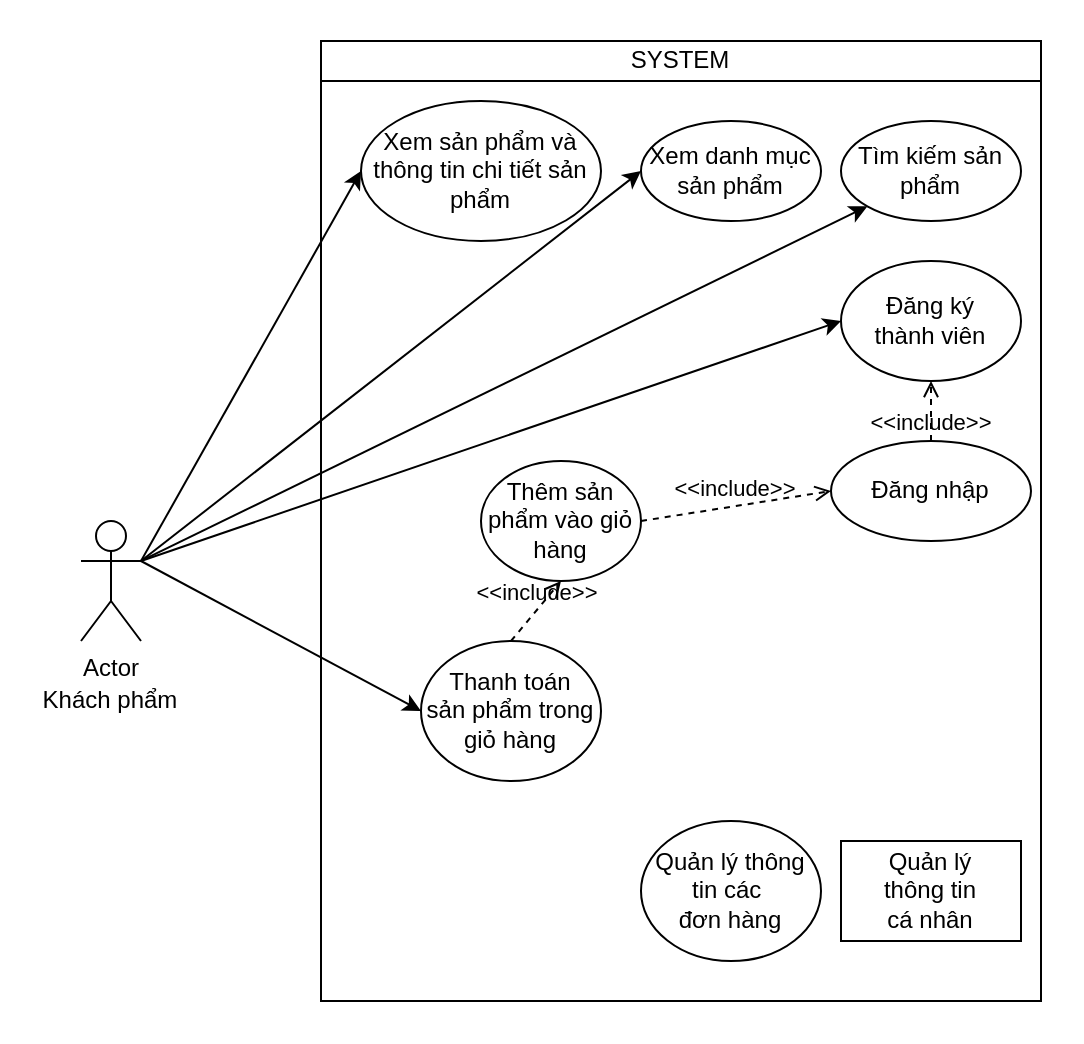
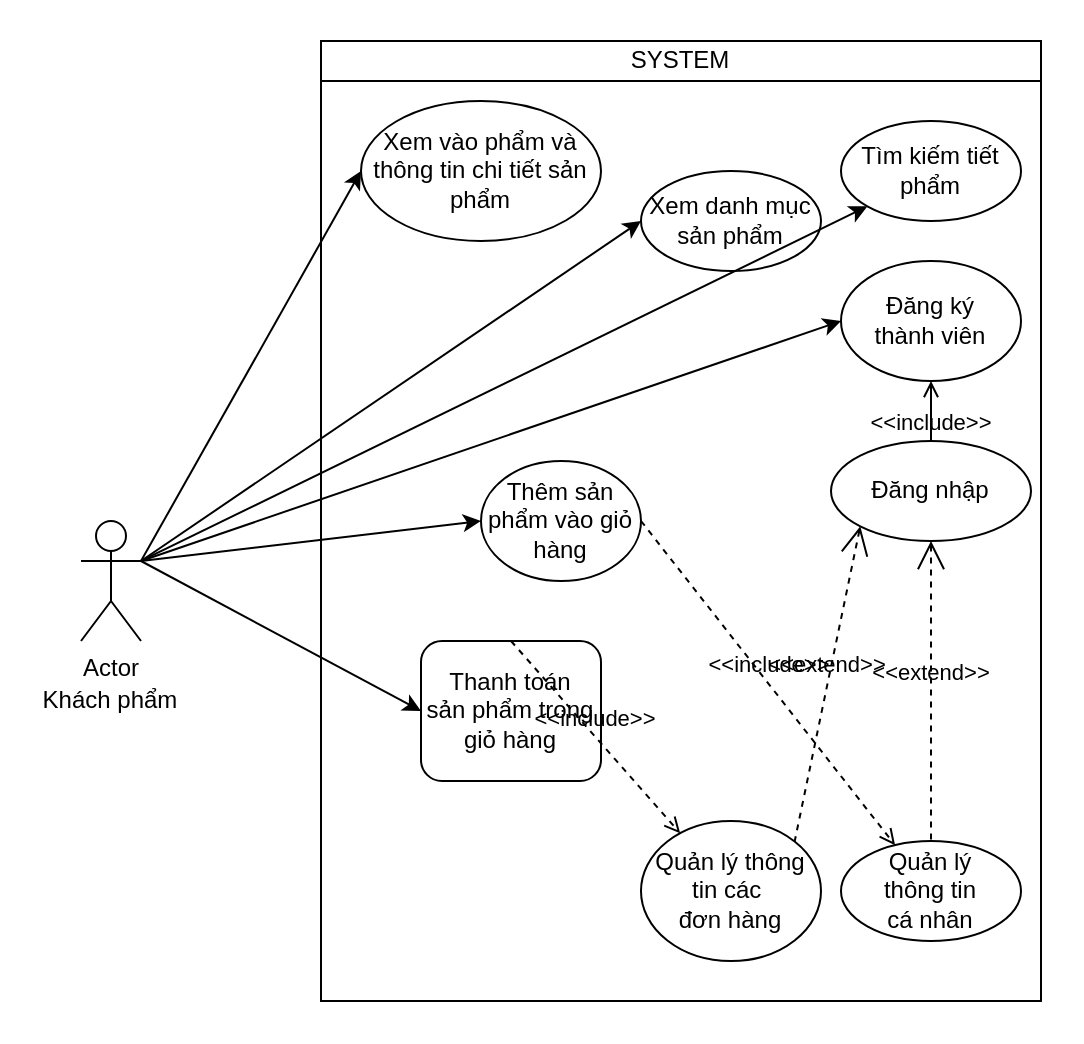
node "Xem sản phẩm và thông tin chi tiết sản phẩm": label "Xem sản phẩm và thông tin chi tiết sản phẩm" -> "Xem vào phẩm và thông tin chi tiết sản phẩm"
node "Xem danh mục sản phẩm": moved (731, 171) -> (731, 221)
node "Tìm kiếm sản phẩm": label "Tìm kiếm sản phẩm" -> "Tìm kiếm tiết phẩm"
edge "Đăng nhập" -> "Đăng ký thành viên": style dashed -> solid
edge "Thêm sản phẩm vào giỏ hàng" -> "Đăng nhập": now "Thêm sản phẩm vào giỏ hàng" -> "Quản lý thông tin cá nhân"
edge "Actor" -> "Thêm sản phẩm vào giỏ hàng": added
edge "Thanh toán sản phẩm trong giỏ hàng" -> "Thêm sản phẩm vào giỏ hàng": now "Thanh toán sản phẩm trong giỏ hàng" -> "Quản lý thông tin các đơn hàng"
edge "Quản lý thông tin các đơn hàng" -> "Đăng nhập": added, label "<<extend>>"
edge "Quản lý thông tin cá nhân" -> "Đăng nhập": added, label "<<extend>>"
node "Thanh toán sản phẩm trong giỏ hàng": shape ellipse -> rounded rectangle
node "Quản lý thông tin cá nhân": shape rectangle -> ellipse
